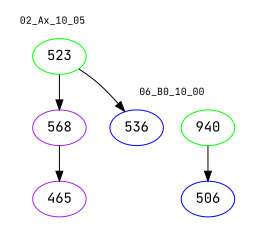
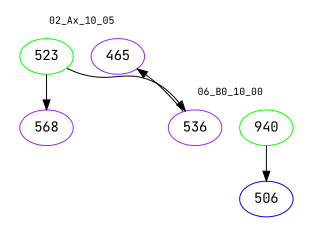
node "536": color blue -> purple
edge "568" -> "465": now "536" -> "465"
